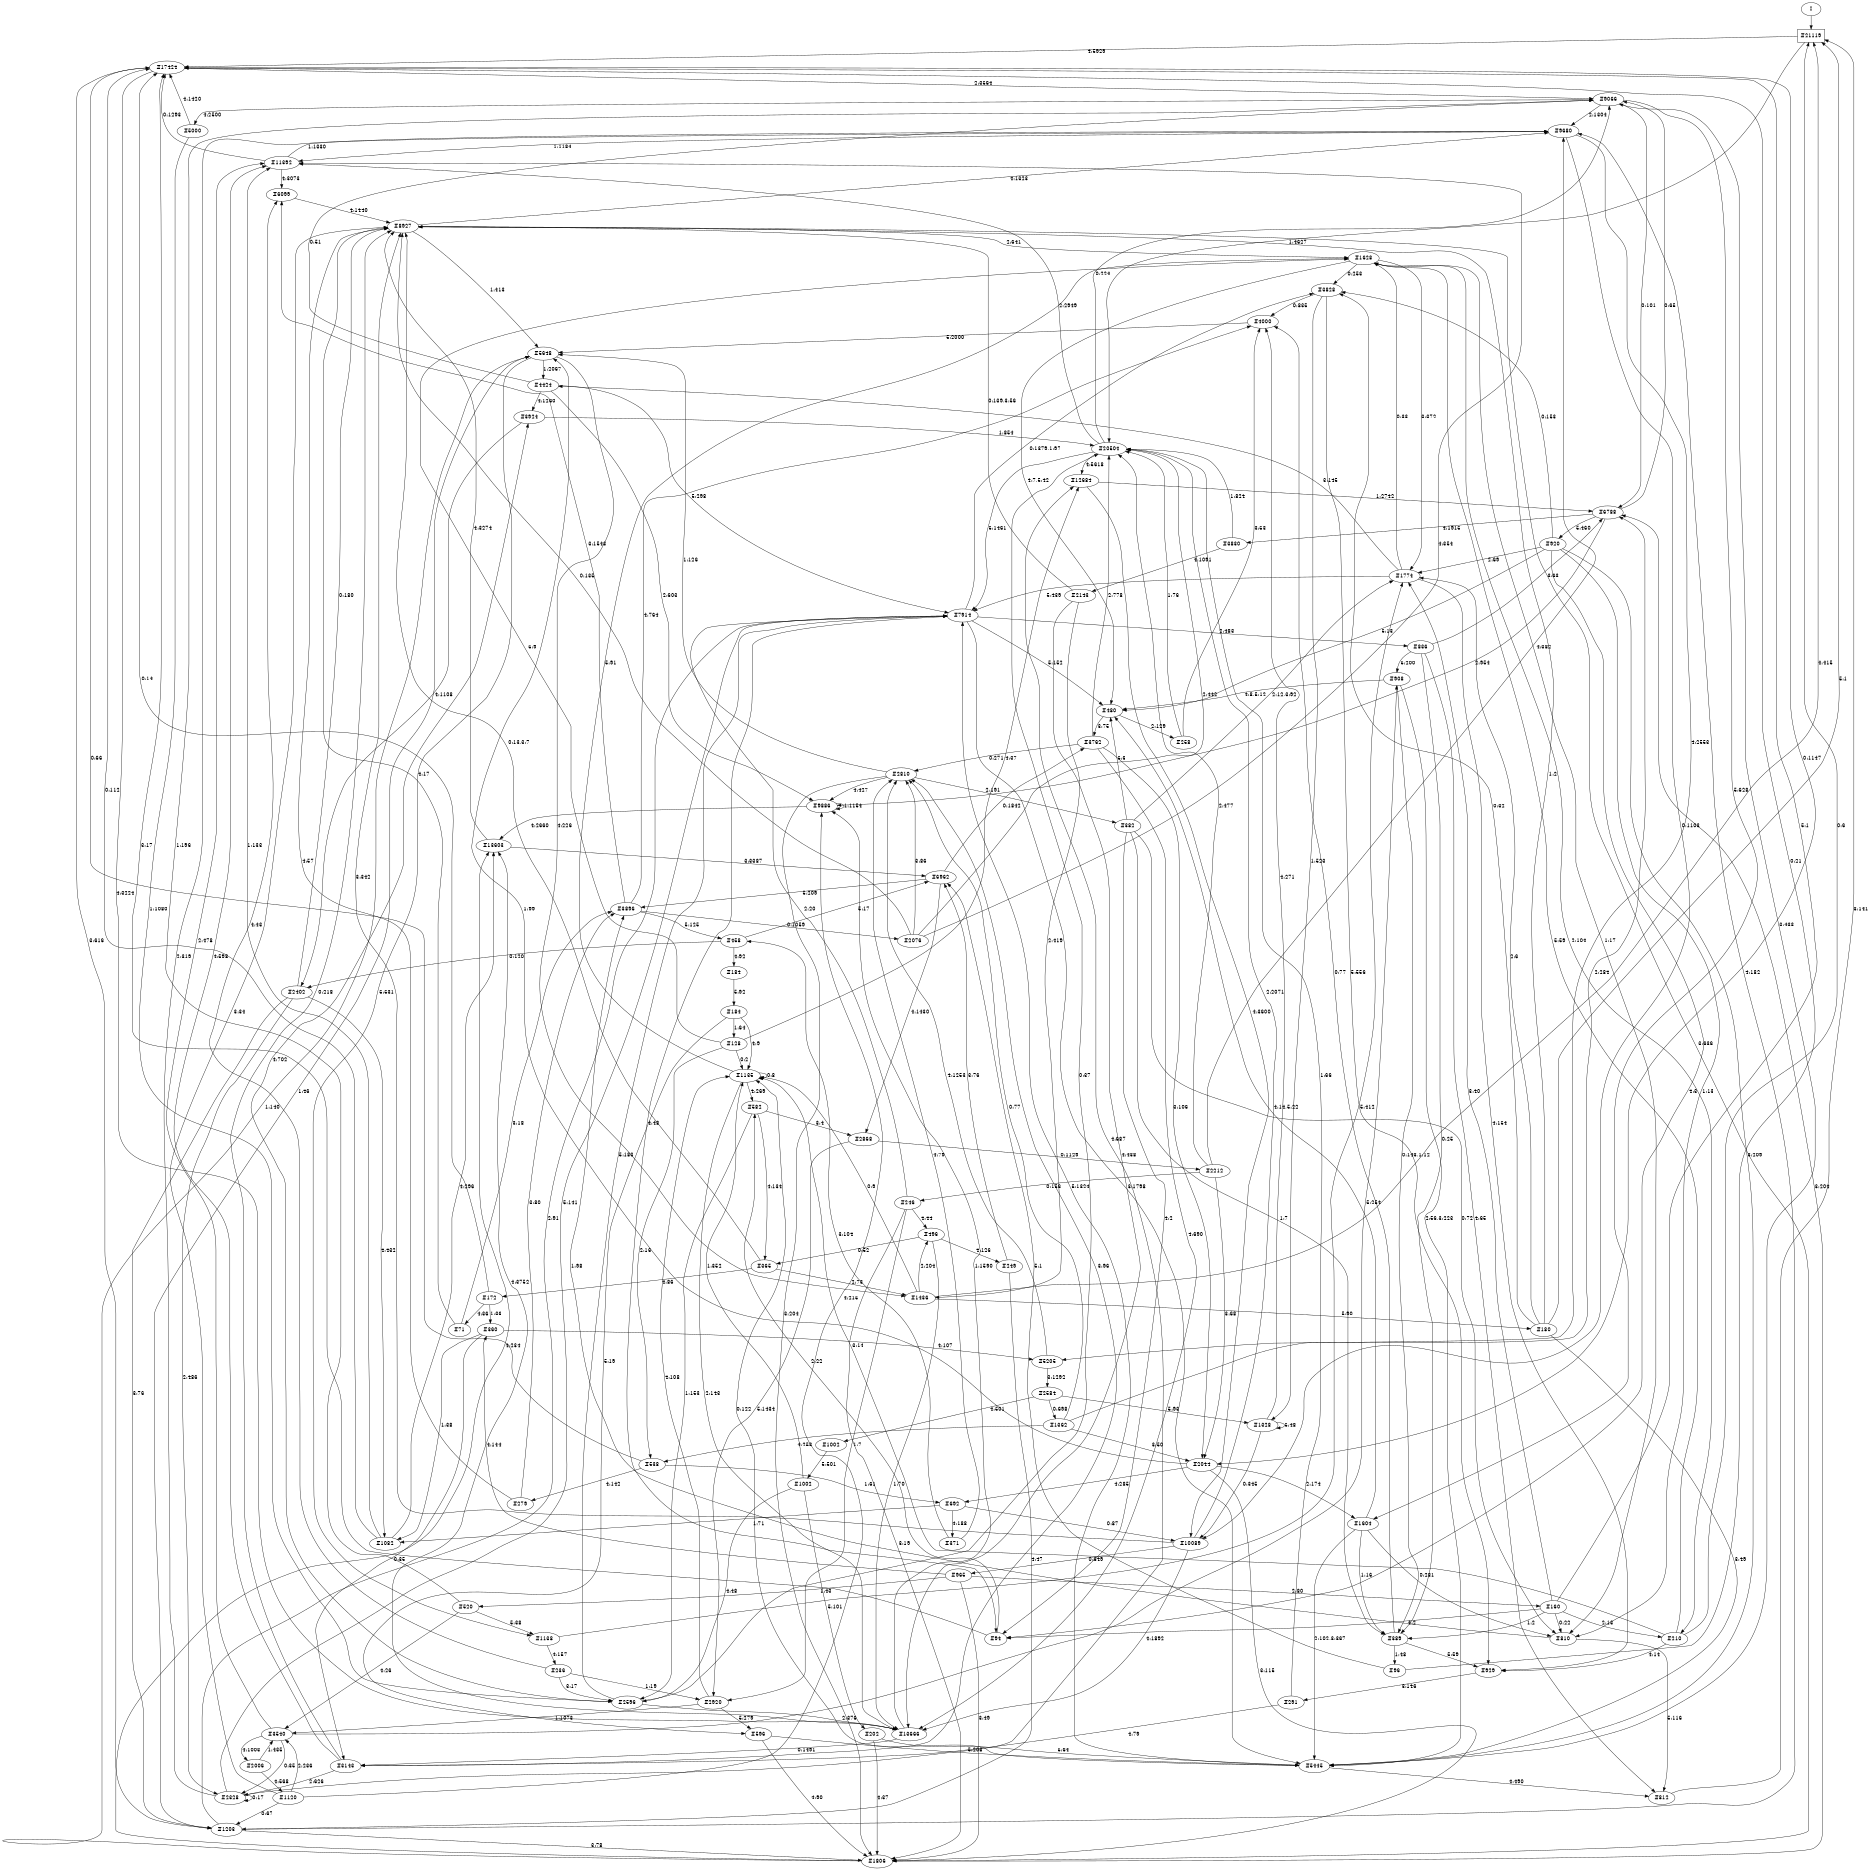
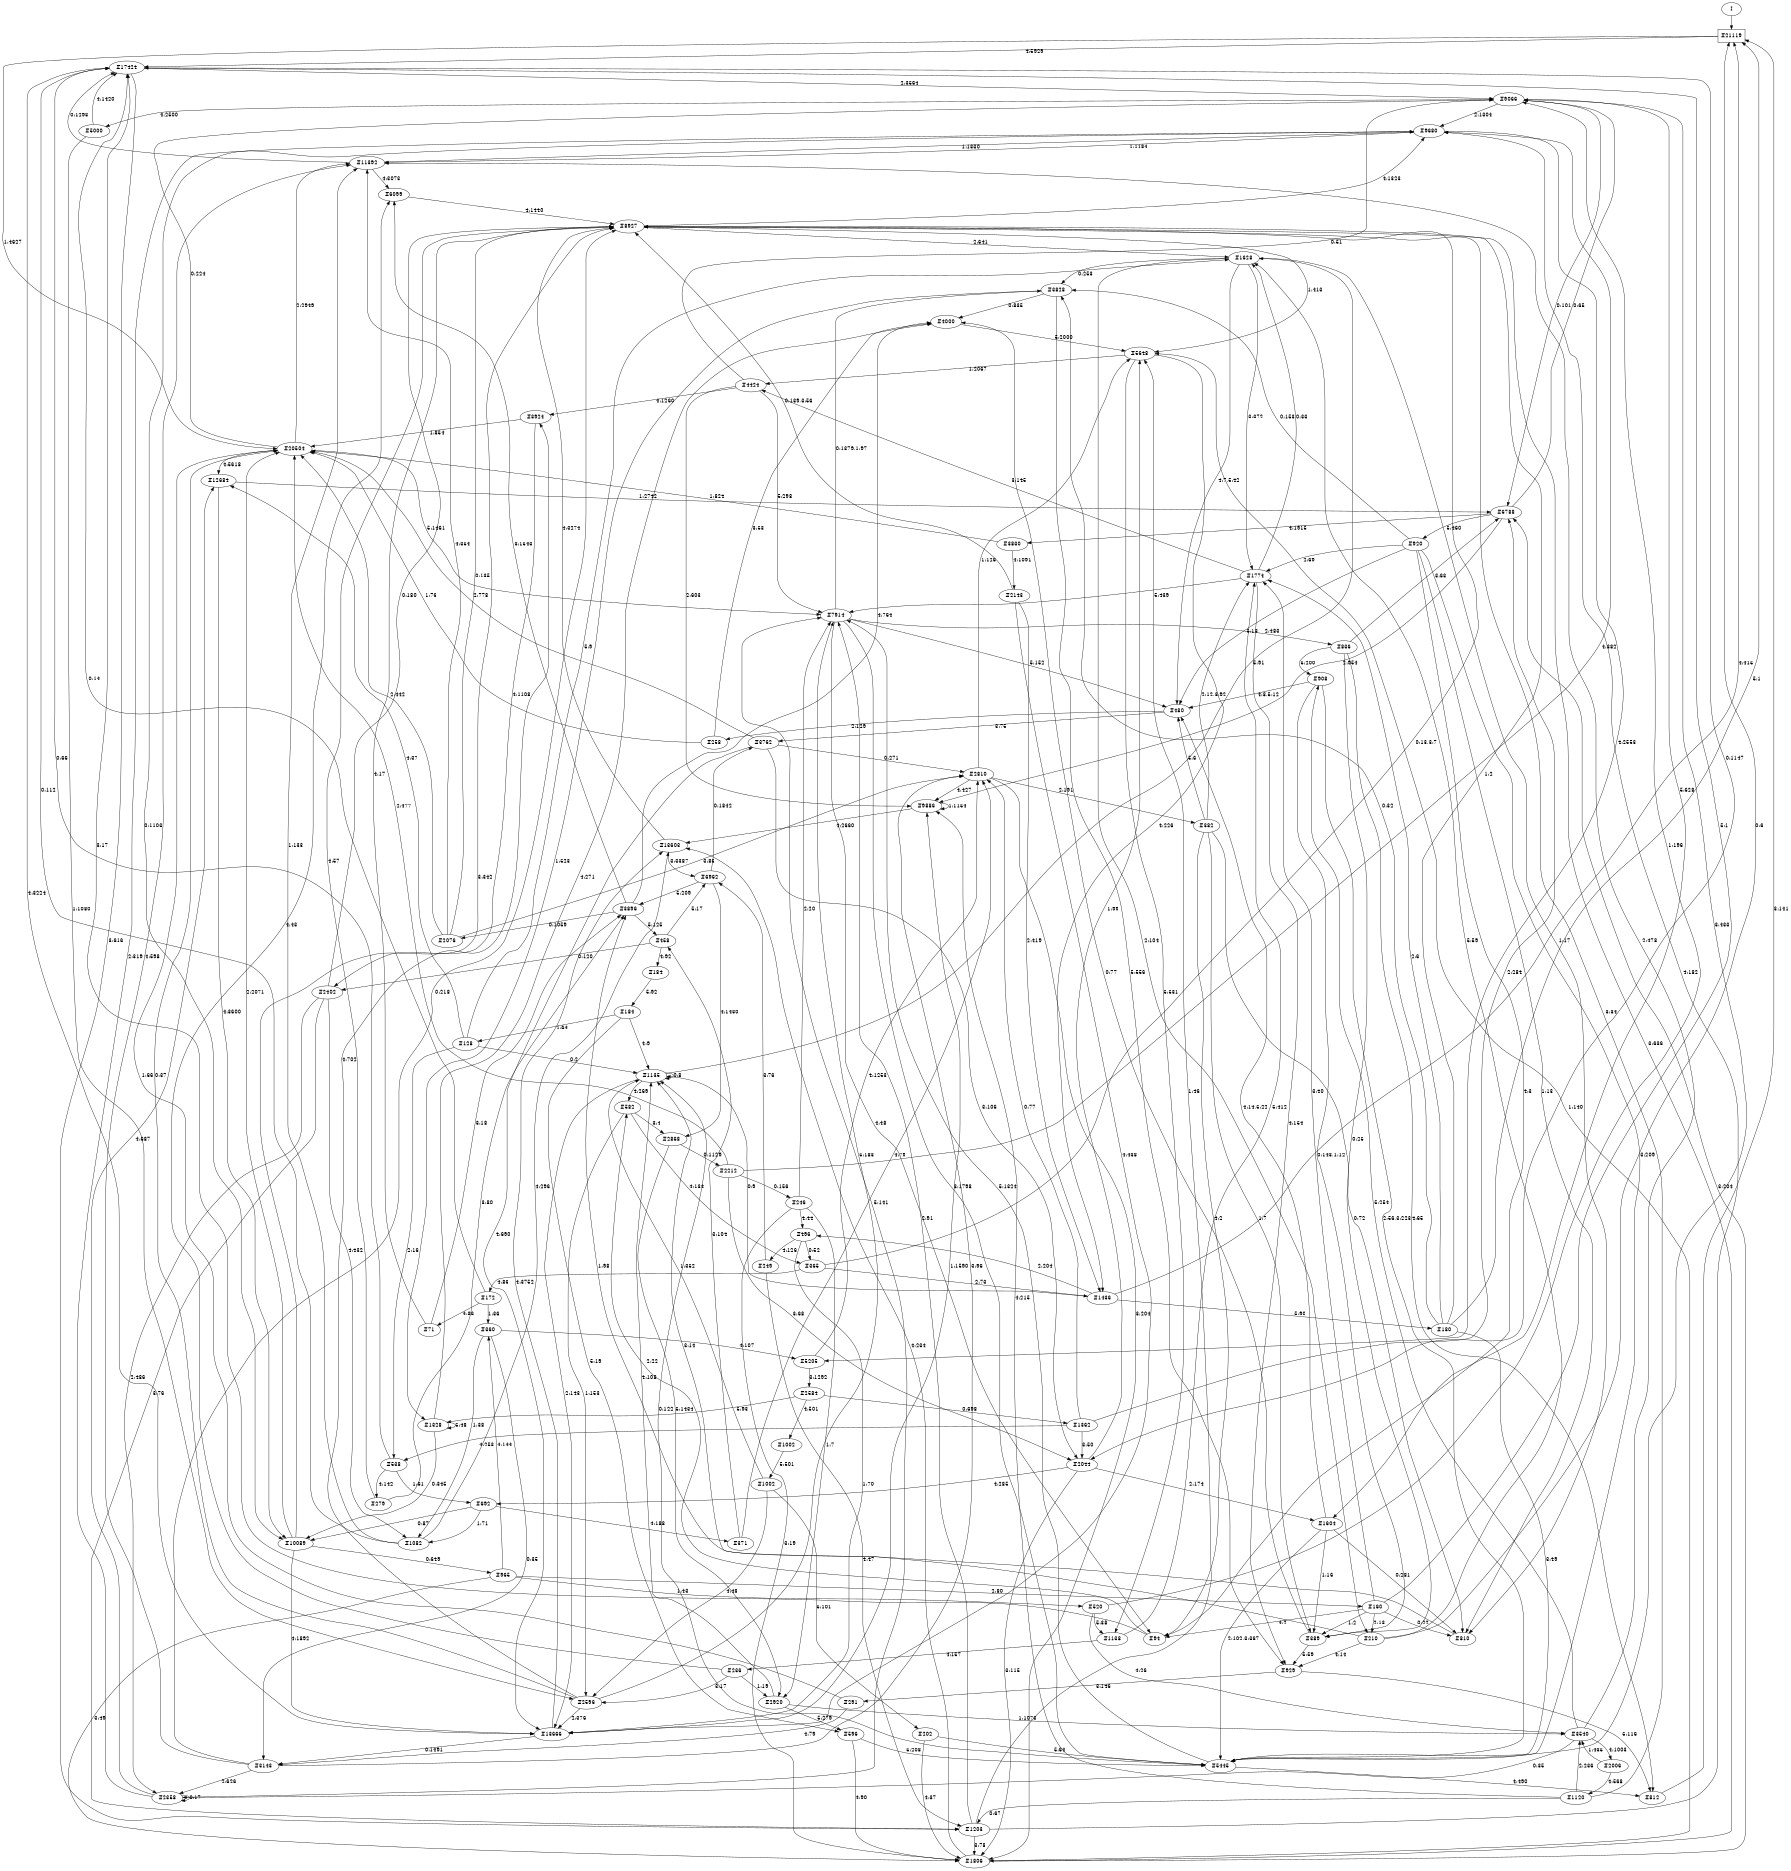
edge "#810" -> "#812": now "#929" -> "#812"
node "#96": removed
node "#2328": label "#2328" -> "#2358"
